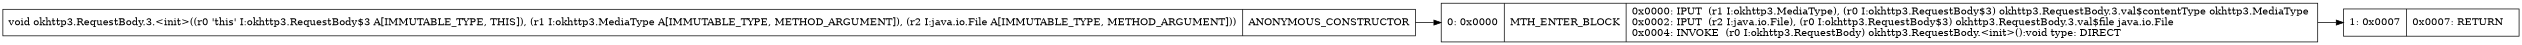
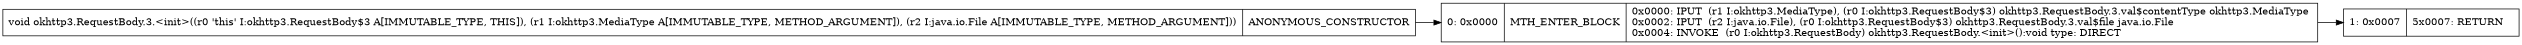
node "1: 0x0007": text "0x0007: RETURN" -> "5x0007: RETURN"
